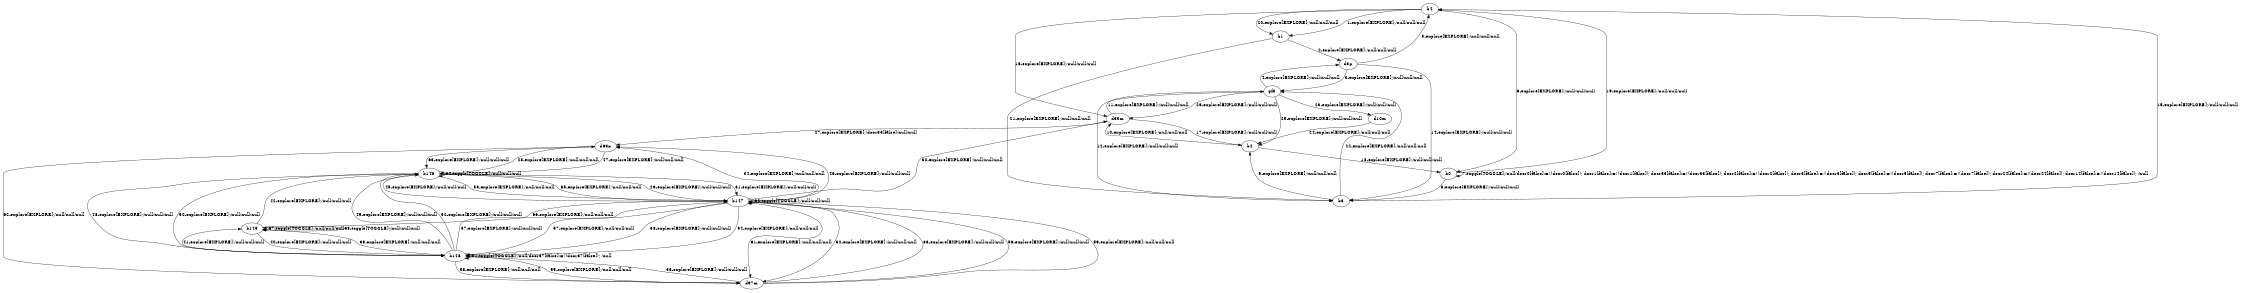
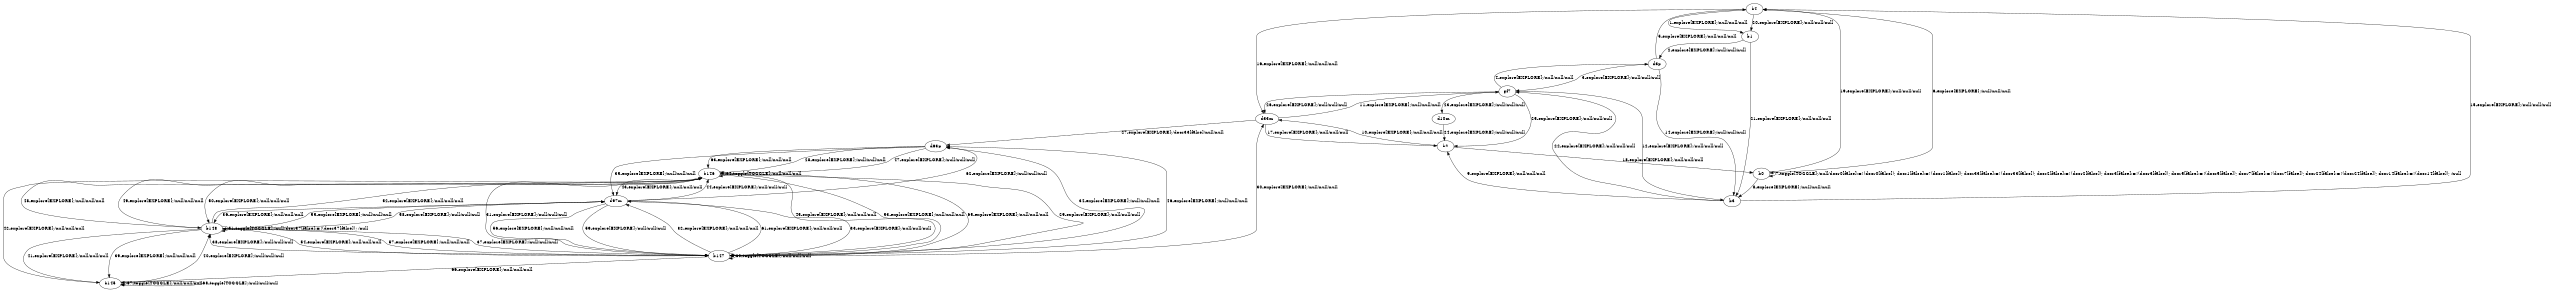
node "gf3": label "gf3" -> "gf7"
edge "d63p" -> "d97m": added, label "35-explore[EXPLORE];/null/null/null"
edge "b146" -> "d97m": added, label "43-explore[EXPLORE];/null/null/null"
edge "d97m" -> "b146": added, label "44-explore[EXPLORE];/null/null/null"
